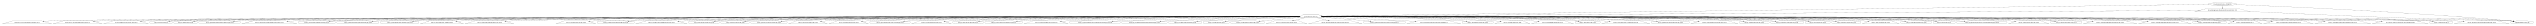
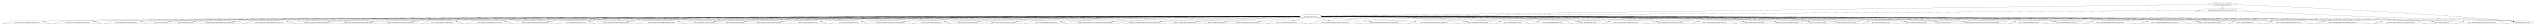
node "UNECE_CommunicationMeansTypeCode_D23A": added
